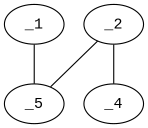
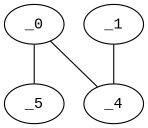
node "_2": label "_2" -> "_0"
edge "_1" -- "_5": now "_1" -- "_4"
